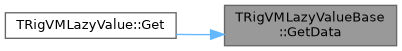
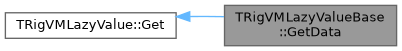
edge "TRigVMLazyValue::Get" -> "TRigVMLazyValueBase ::GetData": reversed
